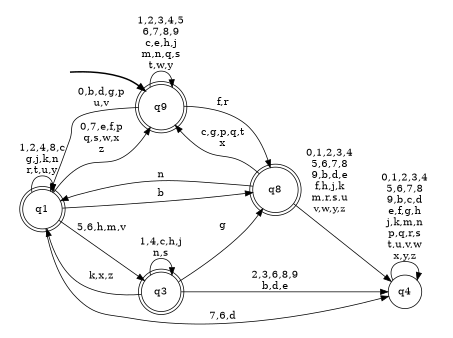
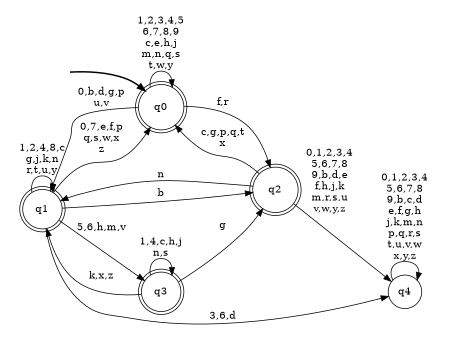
node "q9": label "q9" -> "q0"
node "q8": label "q8" -> "q2"
edge "q3" -> "q4": removed, label "2,3,6,8,9 b,d,e"
edge "q1" -> "q4": label "7,6,d" -> "3,6,d"
